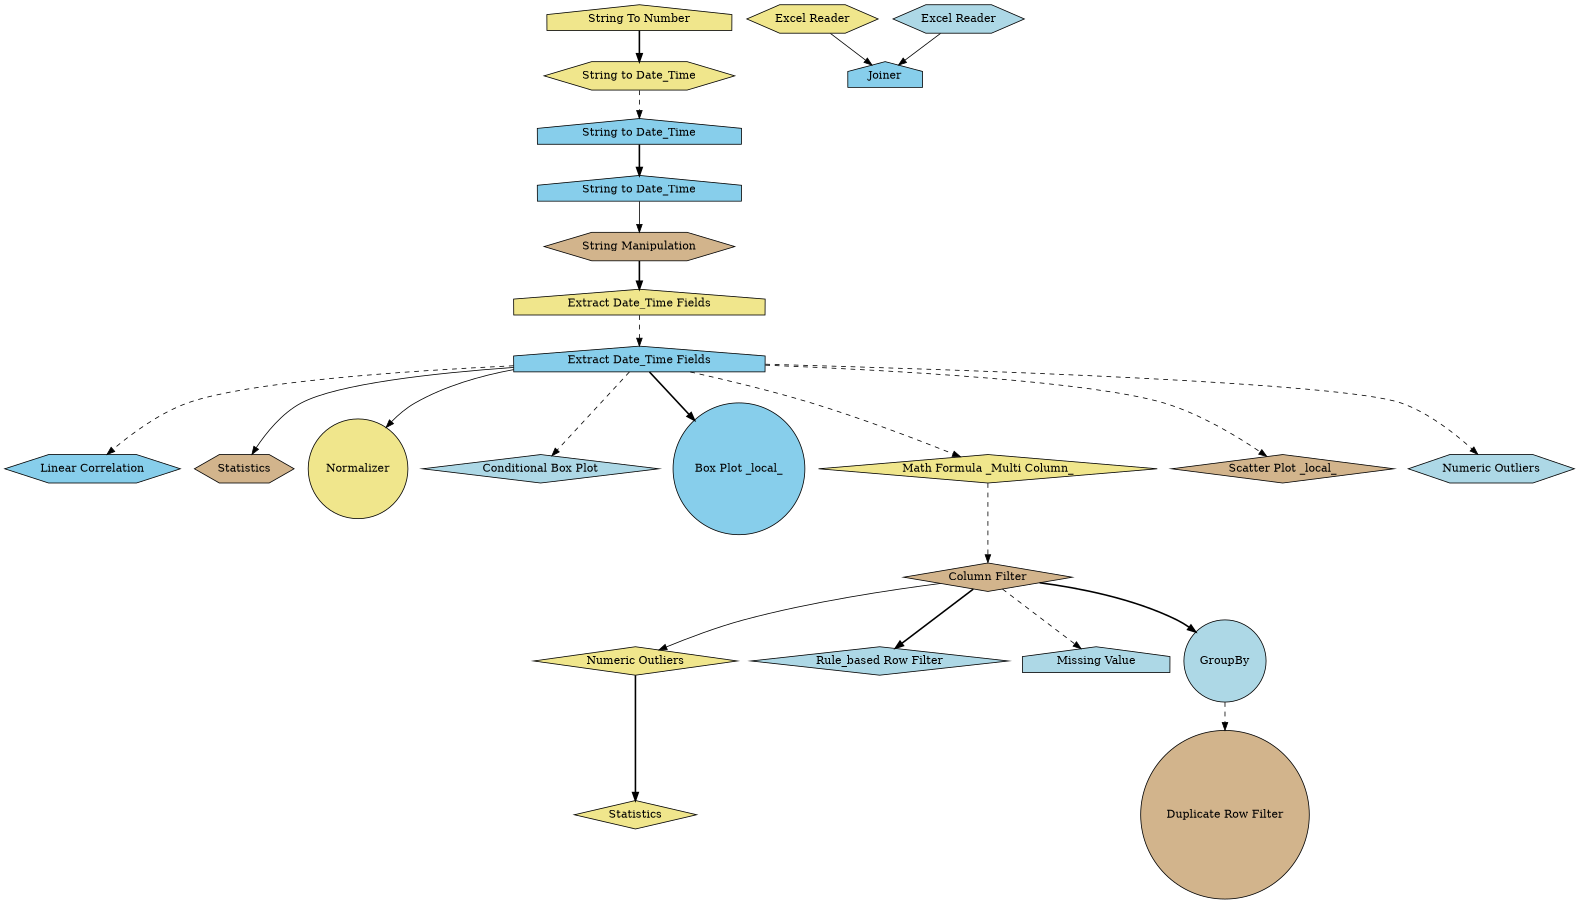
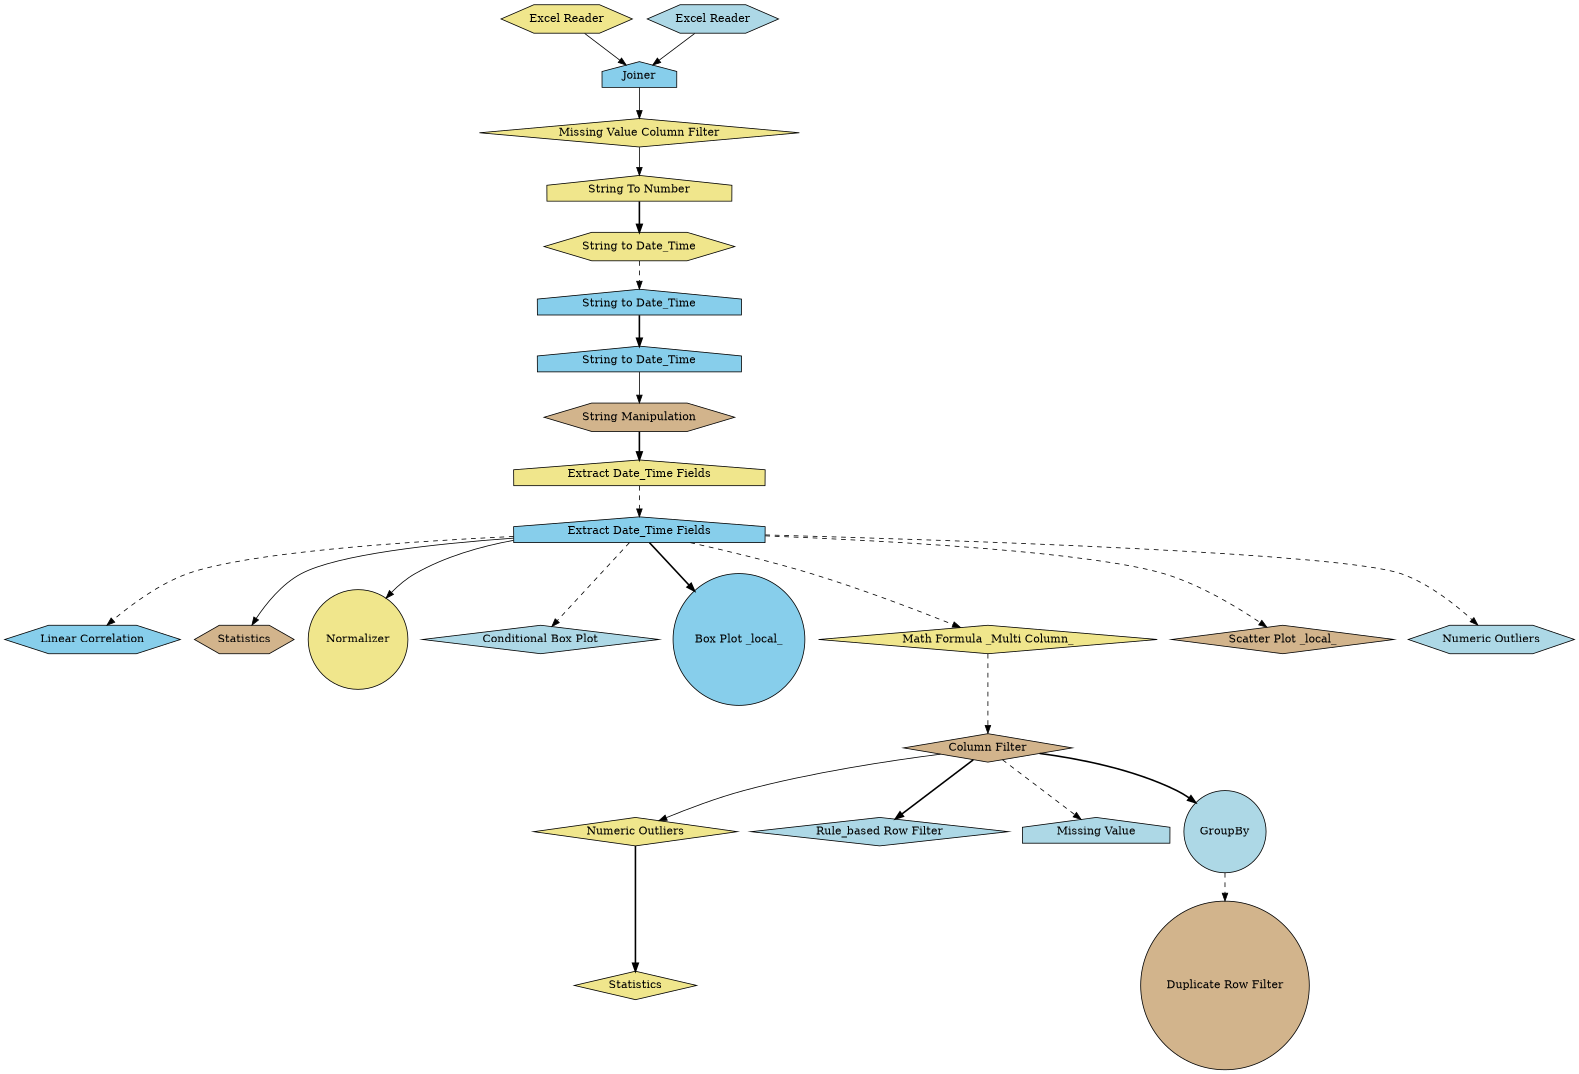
node "Missing Value Column Filter": added
